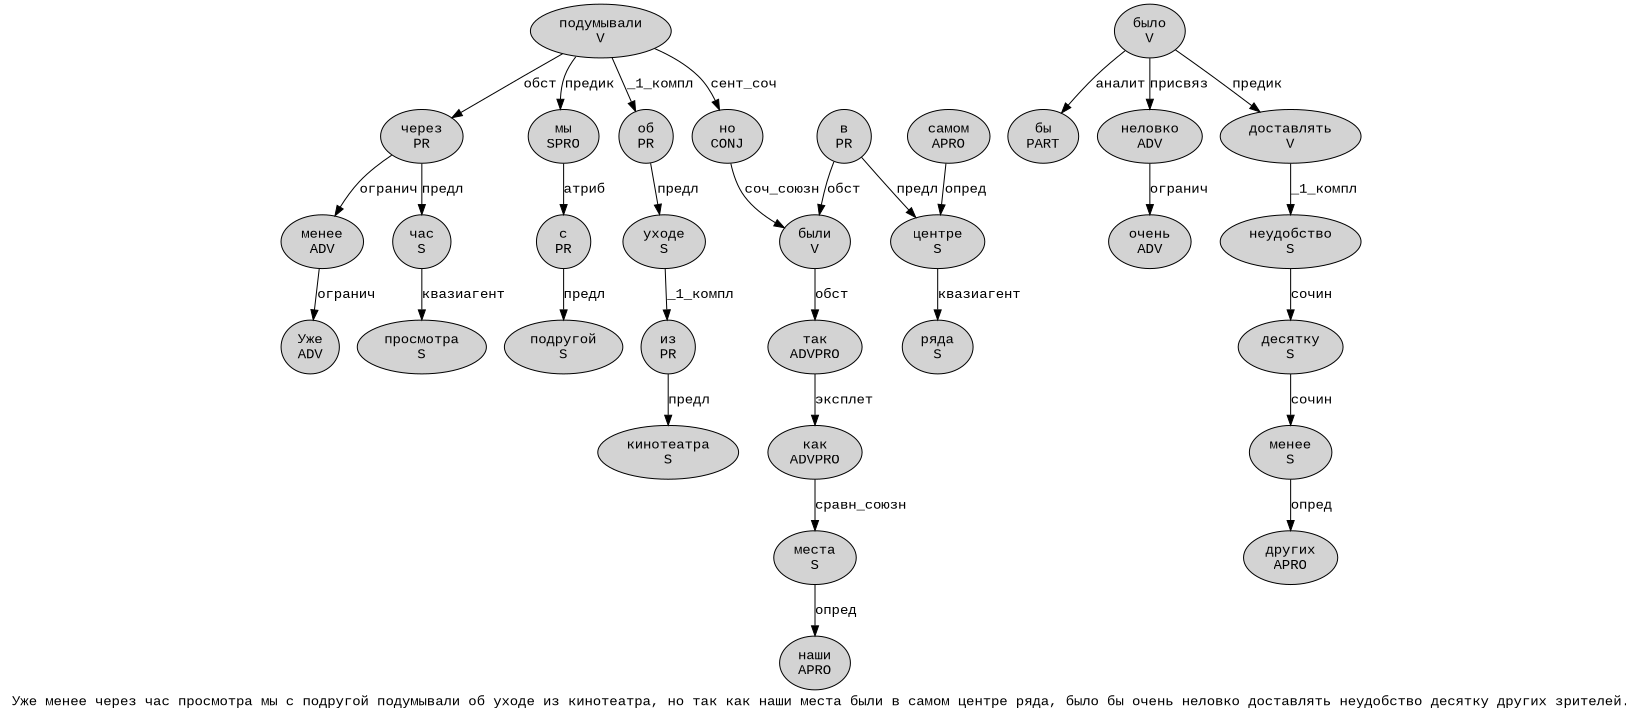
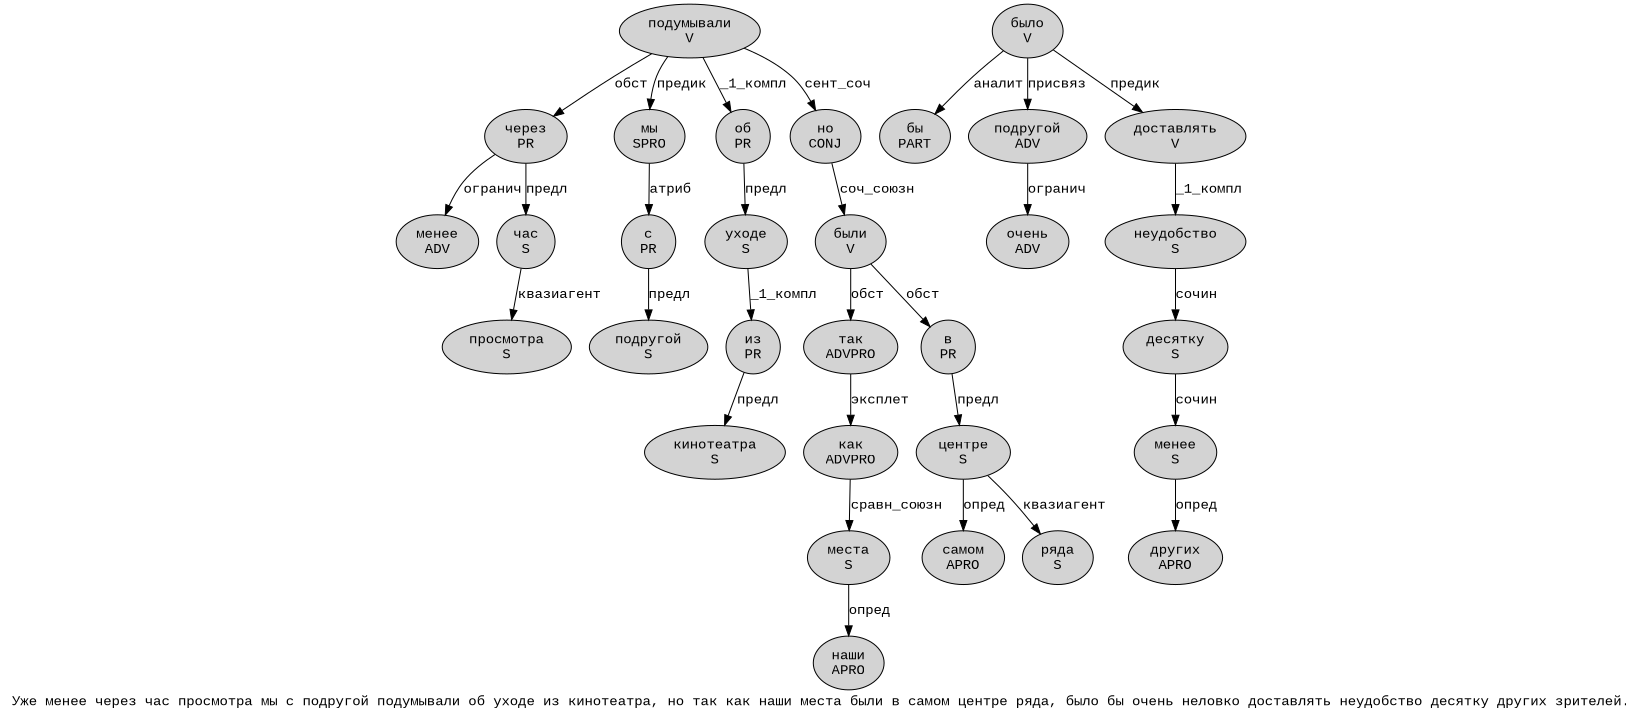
node "неловко ADV": label "неловко ADV" -> "подругой ADV"
edge "в PR" -> "были V": reversed
edge "самом APRO" -> "центре S": reversed
node "Уже ADV": removed
